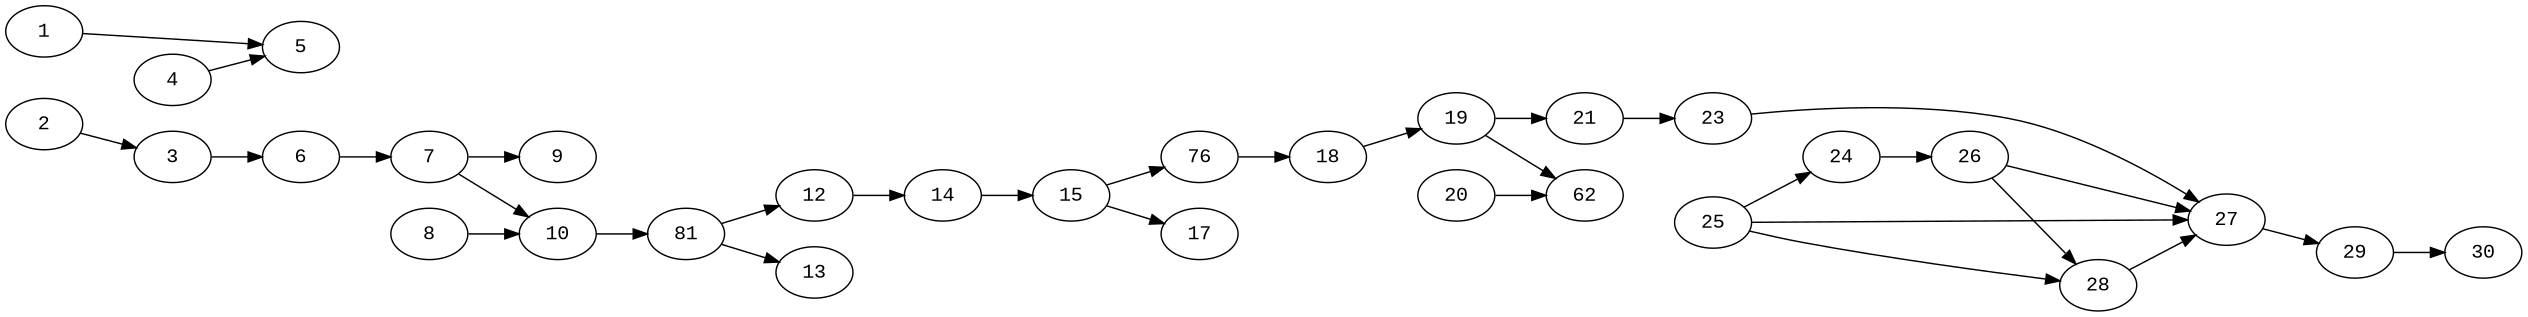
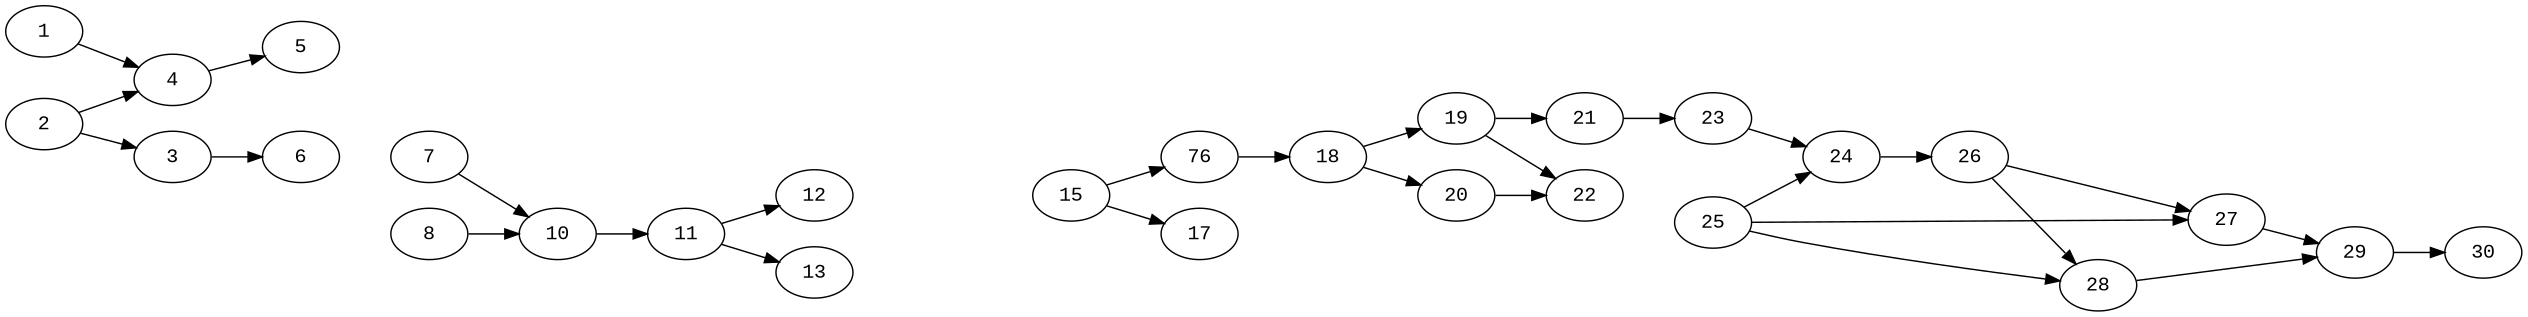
edge "1" -> "5": now "1" -> "4"
edge "2" -> "4": added
edge "23" -> "27": now "23" -> "24"
edge "6" -> "7": removed
node "9": removed
edge "18" -> "20": added
node "14": removed
node "62": label "62" -> "22"
node "81": label "81" -> "11"
edge "28" -> "27": now "28" -> "29"
